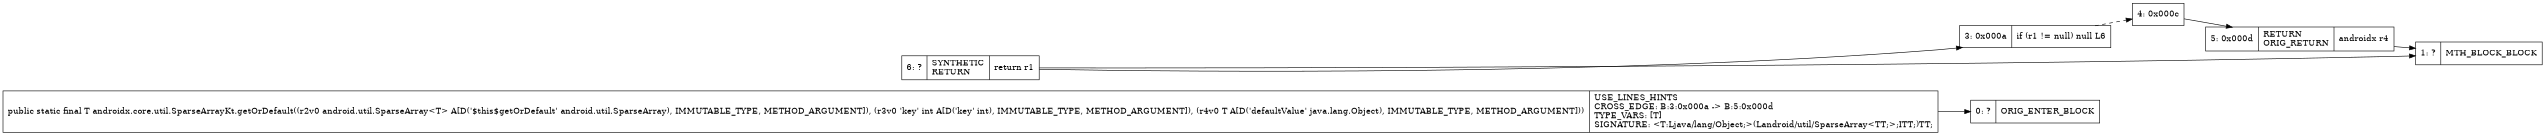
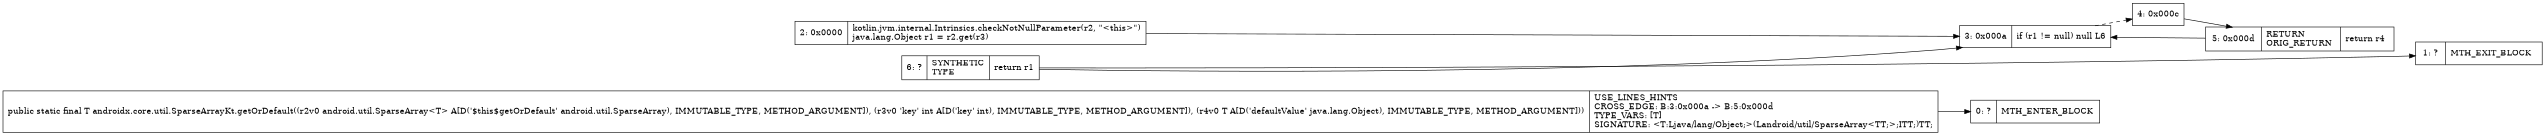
node "2: 0x0000": added
node "5: 0x000d": text "androidx r4" -> "return r4"
edge "5: 0x000d" -> "1: ?": now "5: 0x000d" -> "3: 0x000a"
node "1: ?": text "MTH_BLOCK_BLOCK" -> "MTH_EXIT_BLOCK"
node "6: ?": text "RETURN" -> "TYPE"
node "0: ?": text "ORIG_ENTER_BLOCK" -> "MTH_ENTER_BLOCK"
